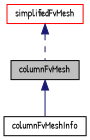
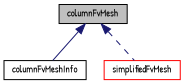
edge "columnFvMesh" -> "simplifiedFvMesh": reversed
